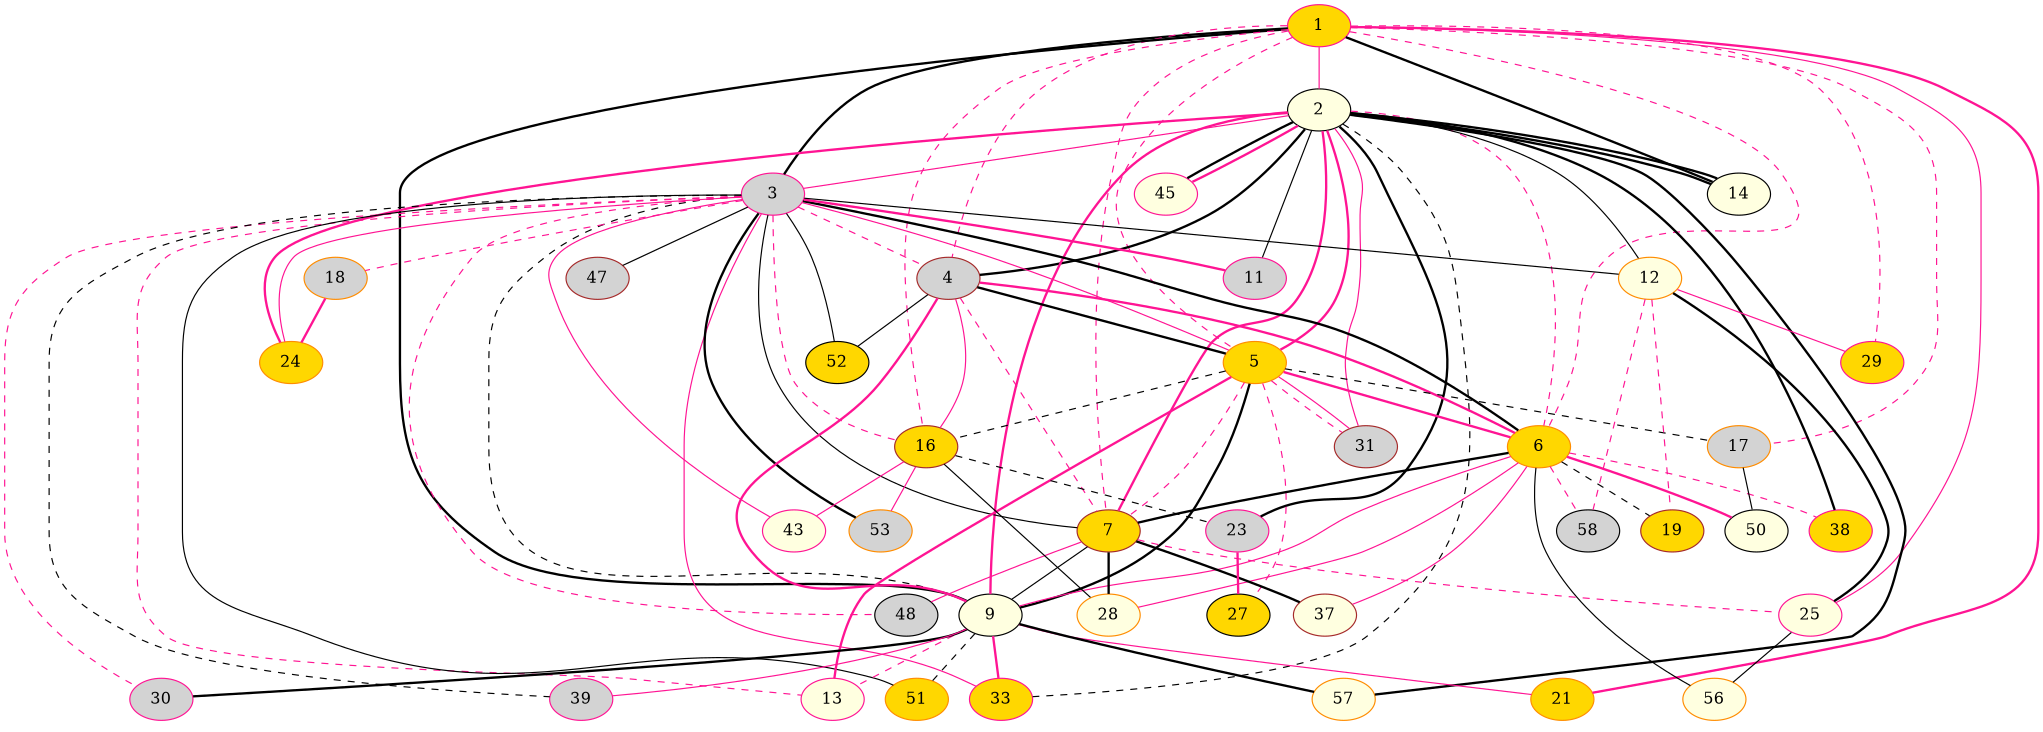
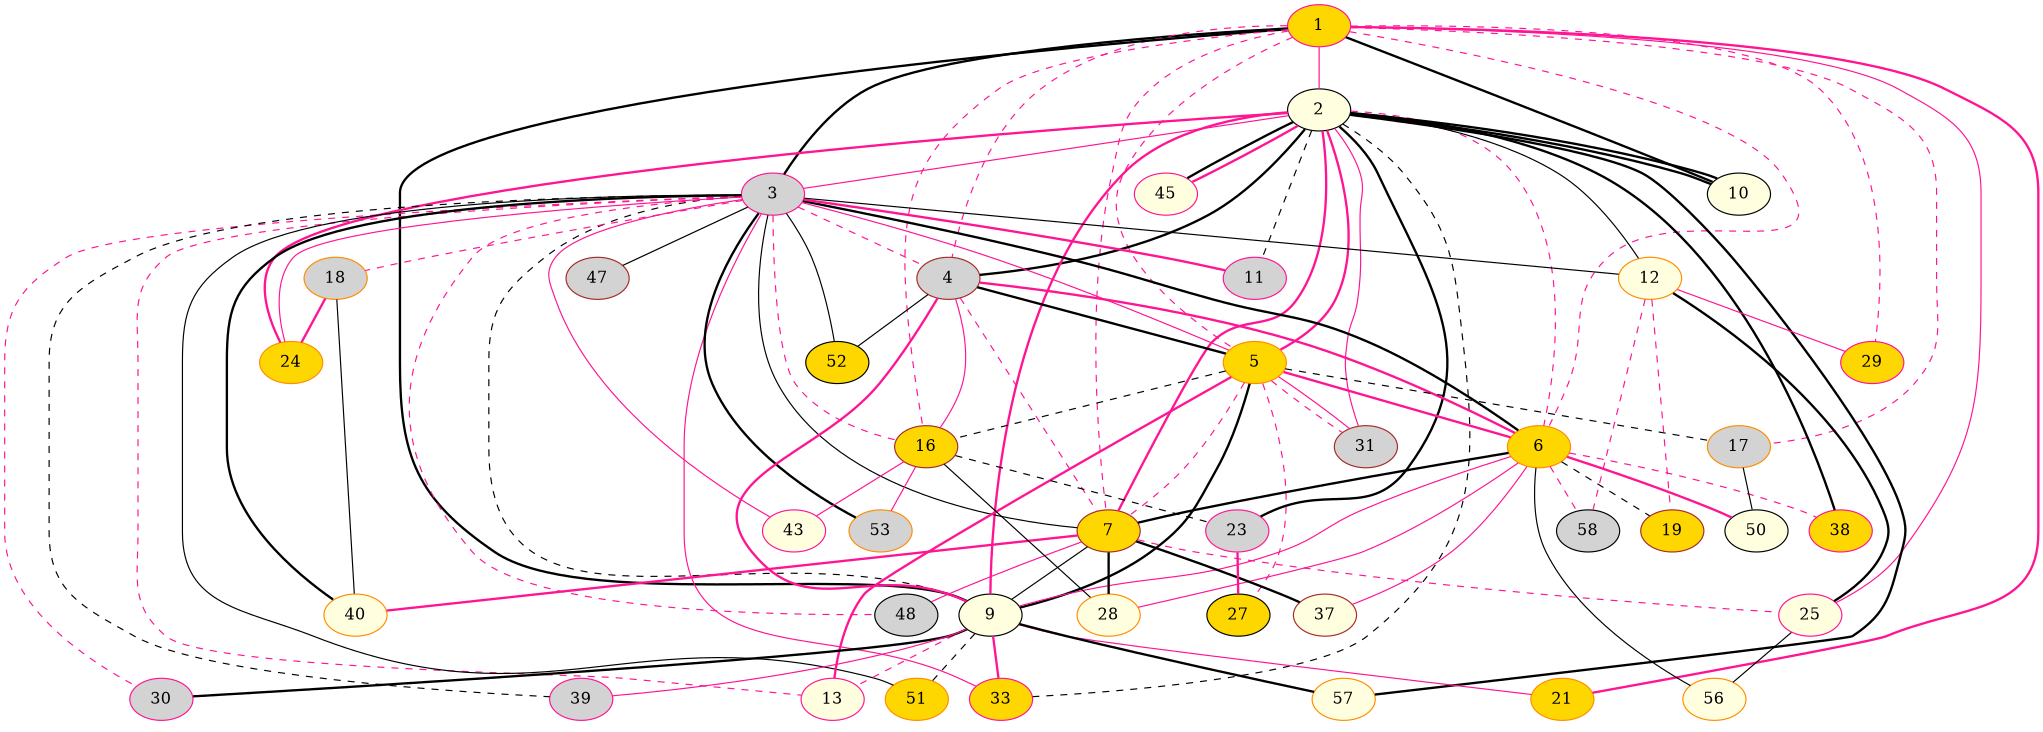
edge "2" -- "11": style solid -> dashed
node "14": label "14" -> "10"
node "40": added
